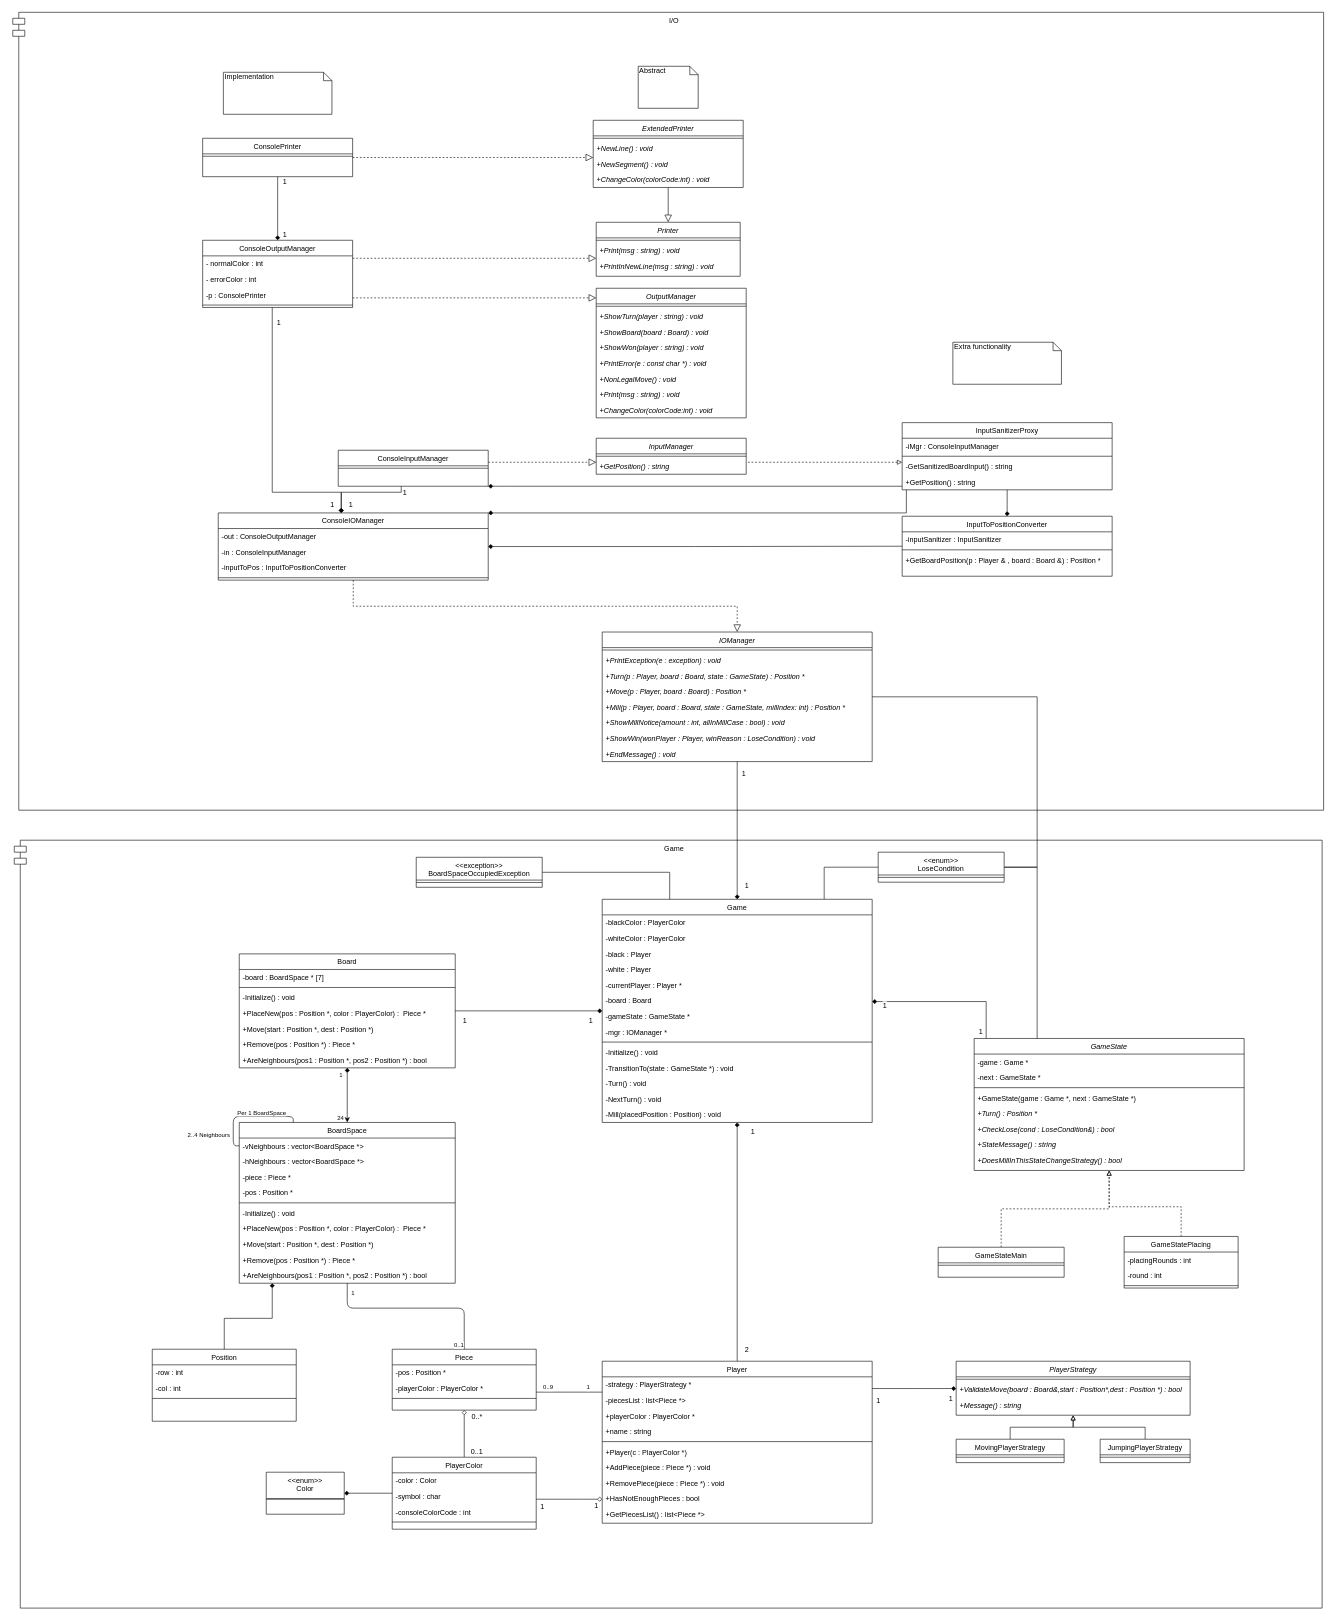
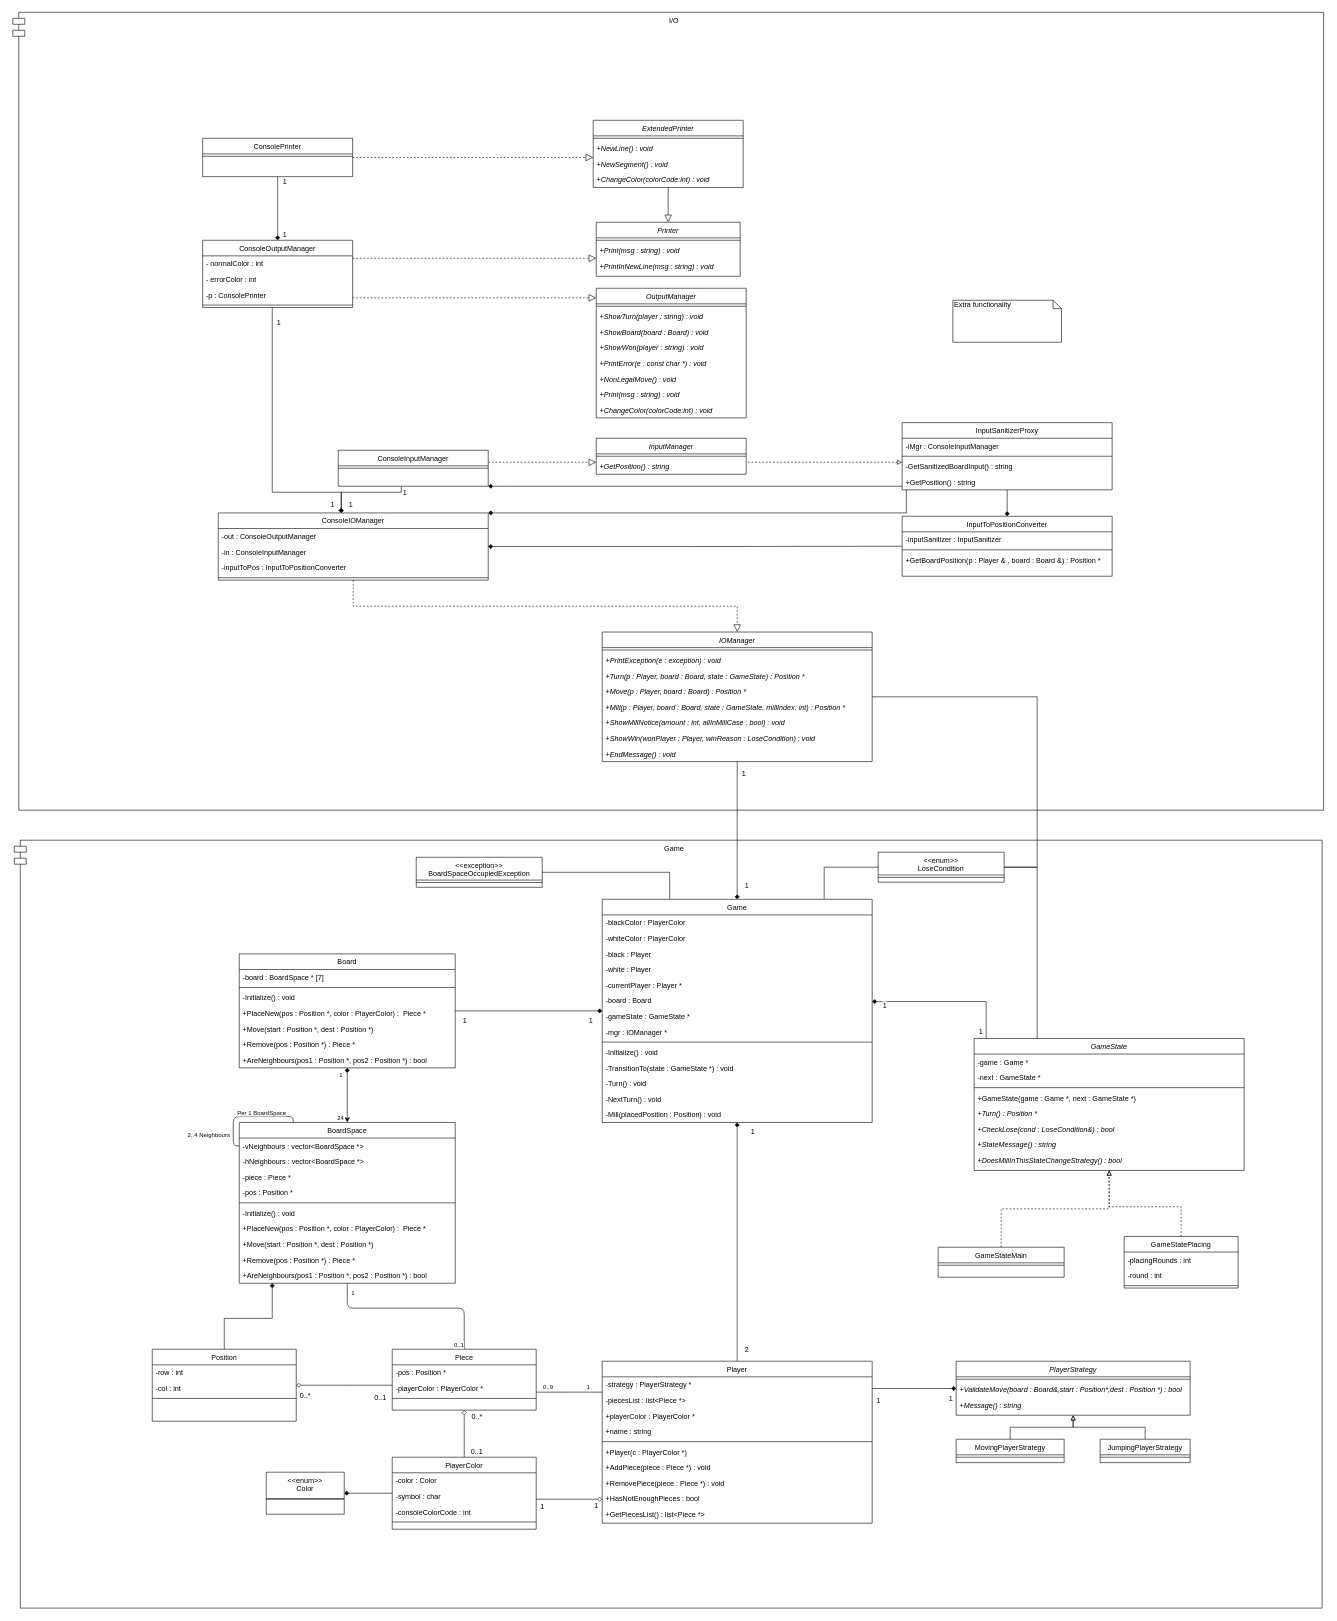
node "Abstract": removed
node "Implementation": removed
node "Extra functionality": moved (1007, 363) -> (1007, 321)
edge "Piece" -> "Position": added, labels "0..1", "0..*"
